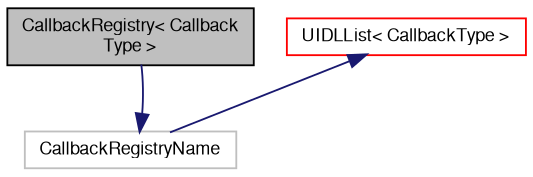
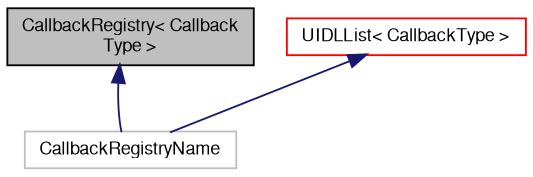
edge "CallbackRegistry< Callback Type >" -> "CallbackRegistryName": reversed
